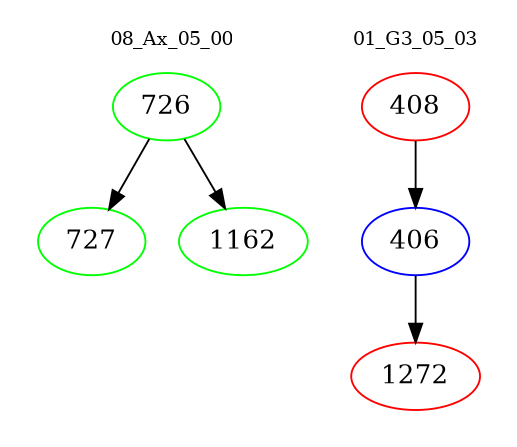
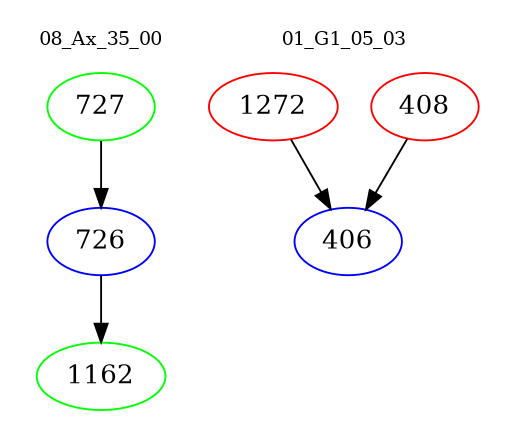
cluster "08_Ax_05_00": label "08_Ax_05_00" -> "08_Ax_35_00"
cluster "01_G3_05_03": label "01_G3_05_03" -> "01_G1_05_03"
node "726": color green -> blue
edge "726" -> "727": reversed
edge "406" -> "1272": reversed
